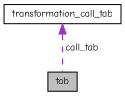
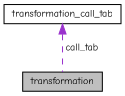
node "tab": label "tab" -> "transformation"
